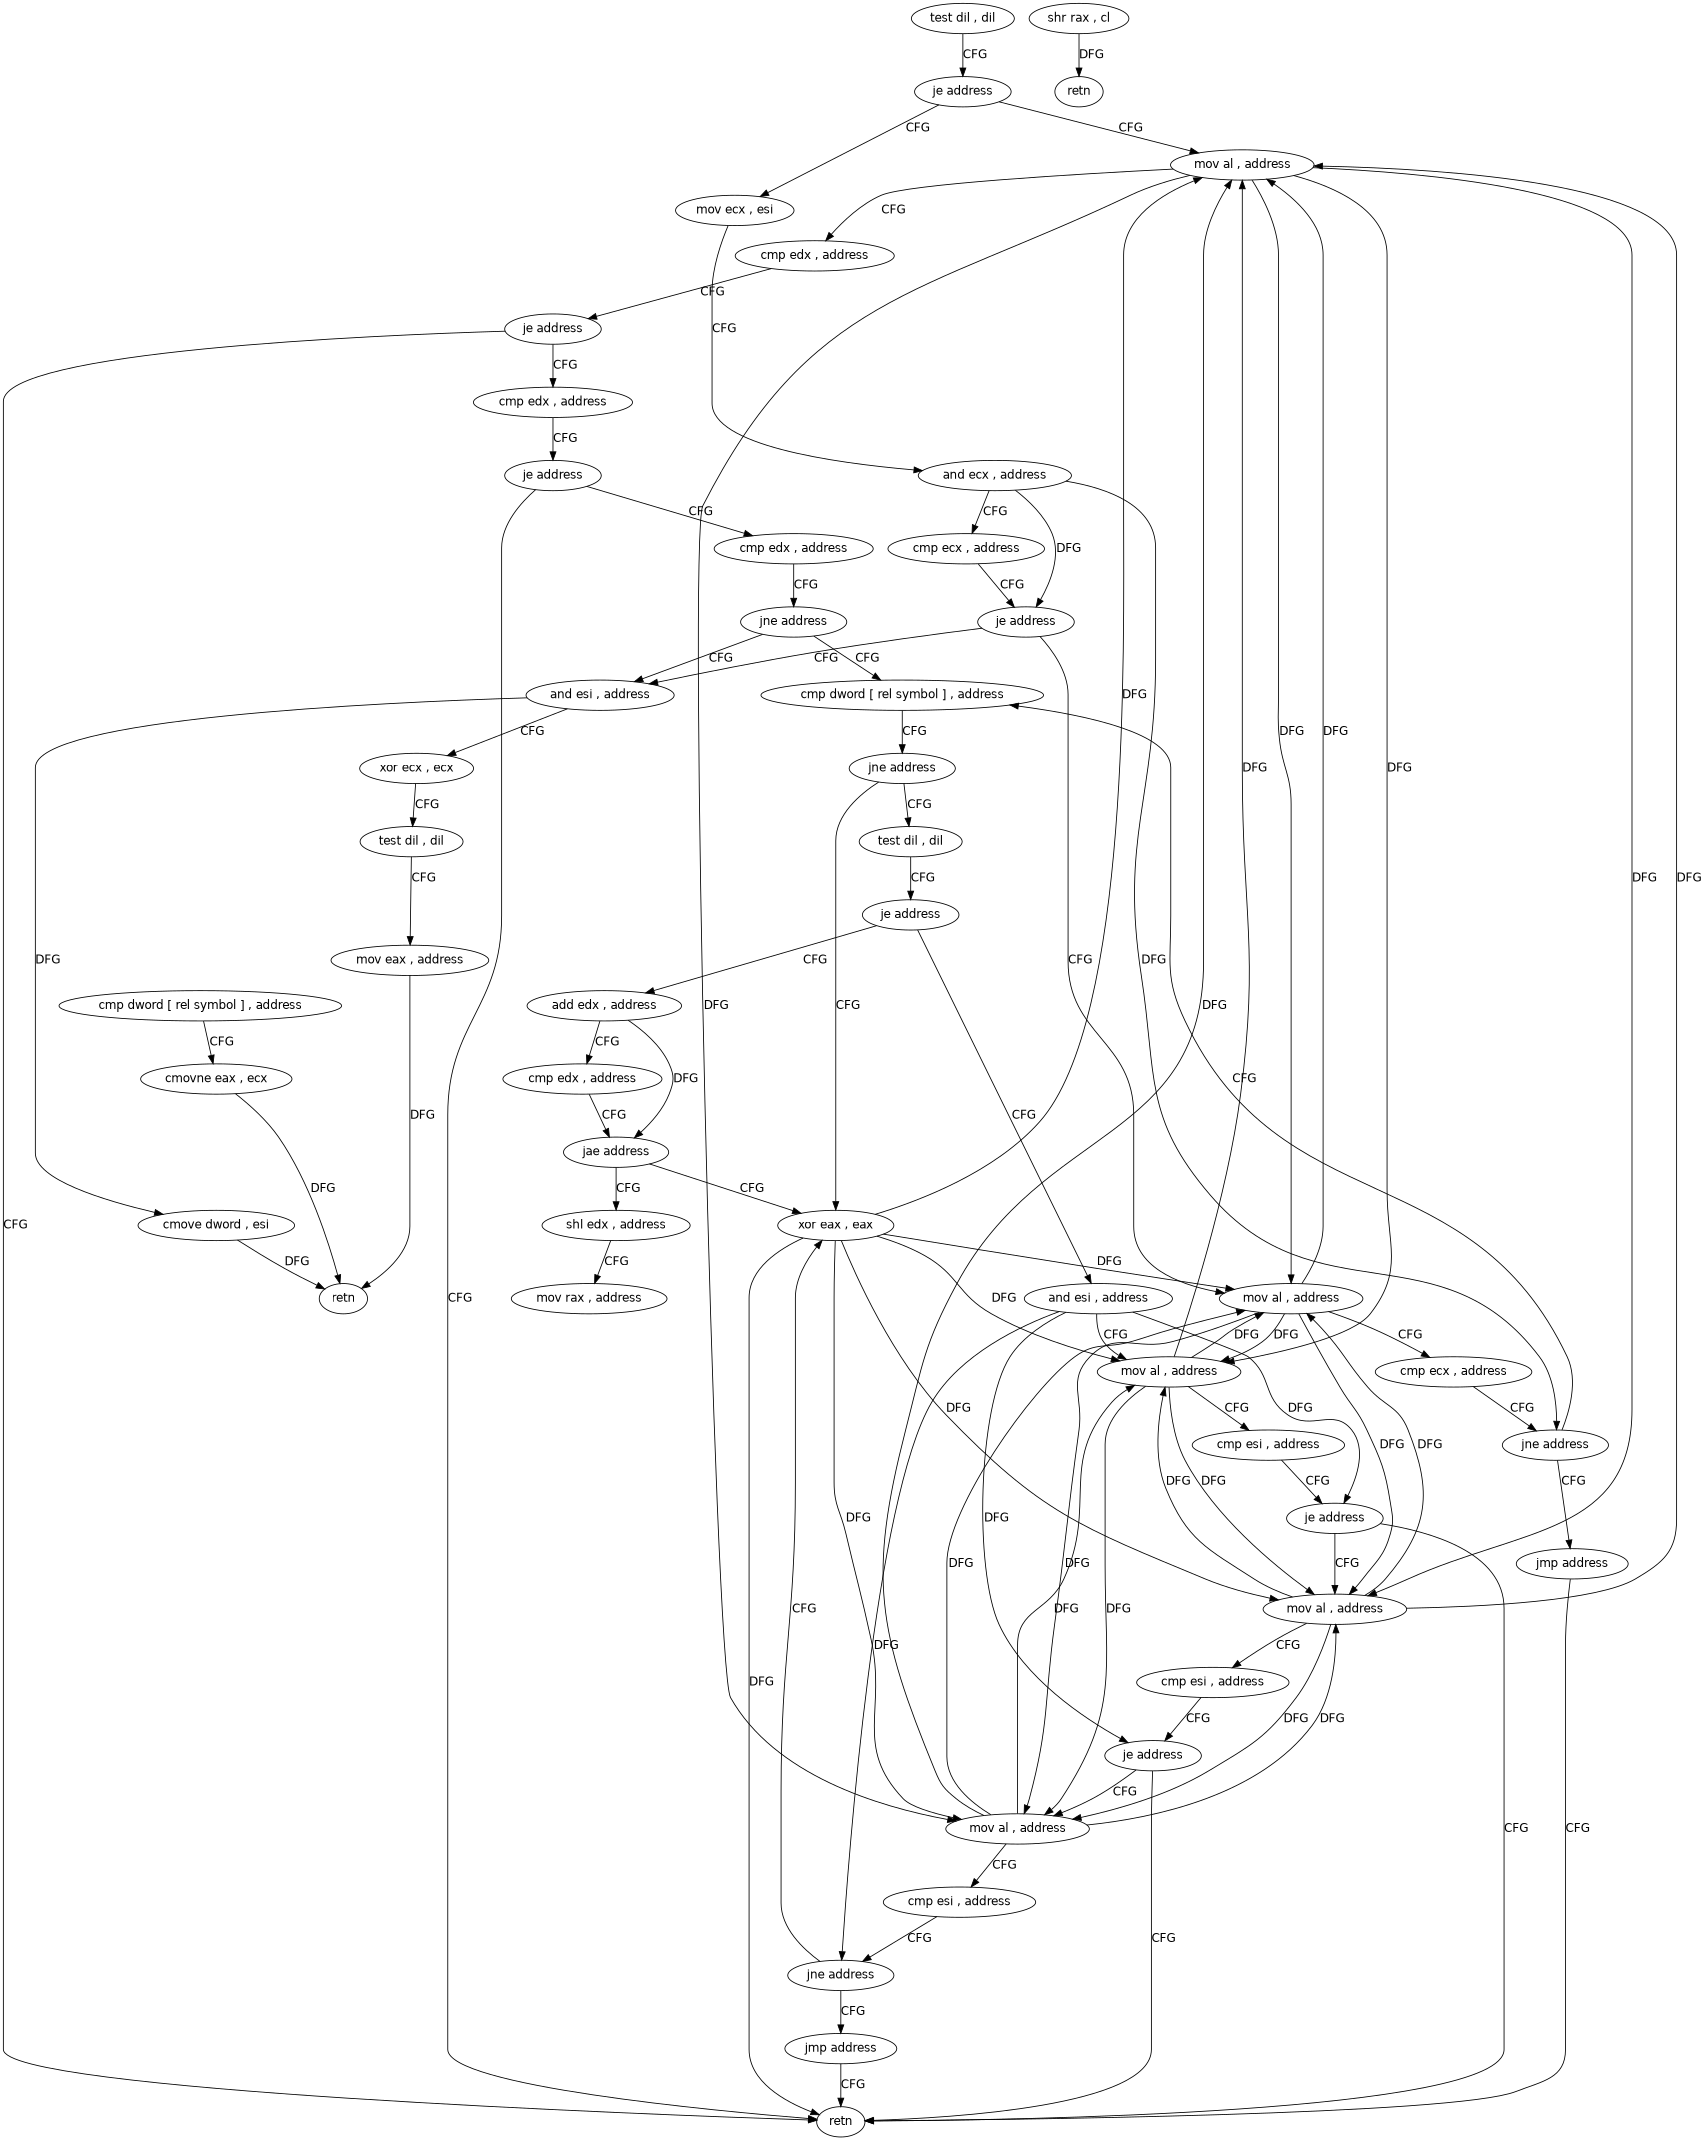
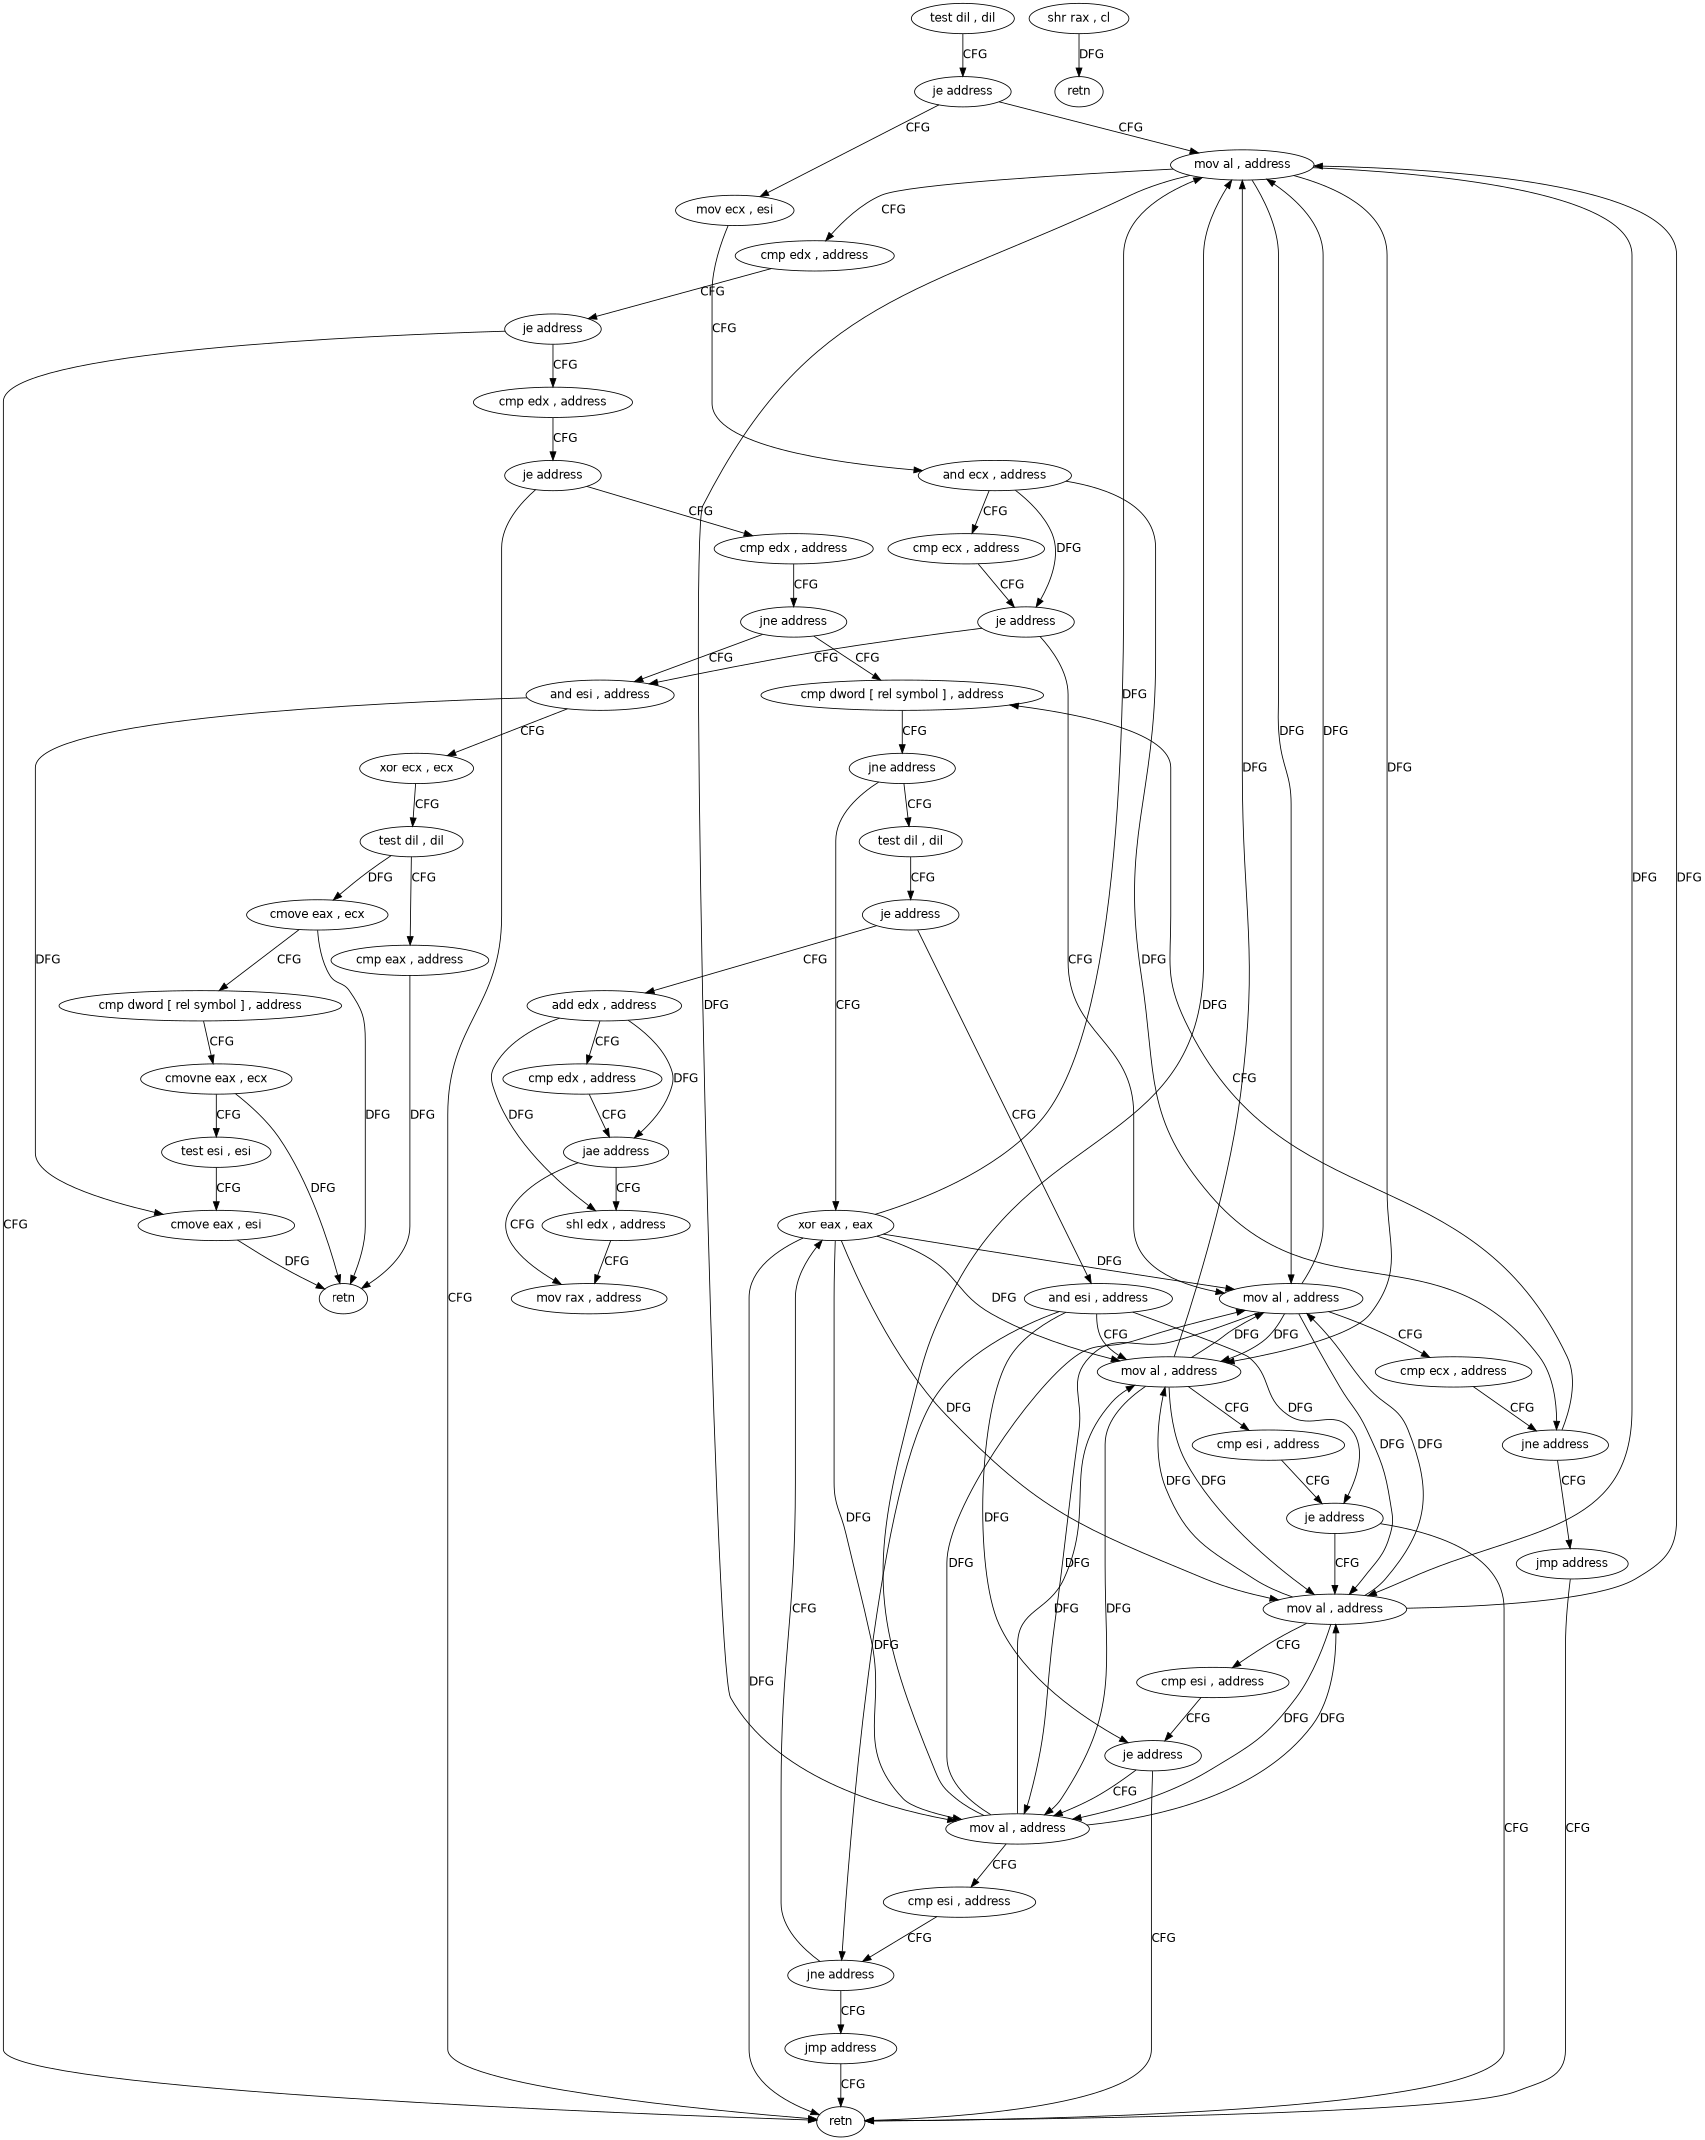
node "cmove eax , ecx": added
node "mov eax , address": label "mov eax , address" -> "cmp eax , address"
edge "add edx , address" -> "shl edx , address": added, label "DFG"
node "test esi , esi": added
edge "jae address" -> "xor eax , eax": now "jae address" -> "mov rax , address"
node "cmove dword , esi": label "cmove dword , esi" -> "cmove eax , esi"
